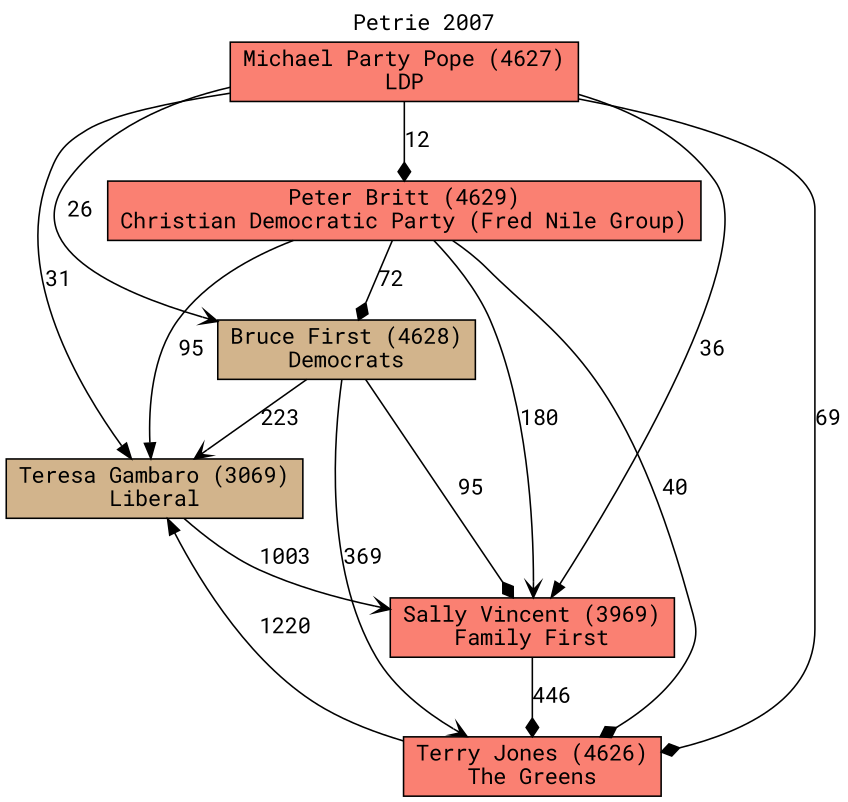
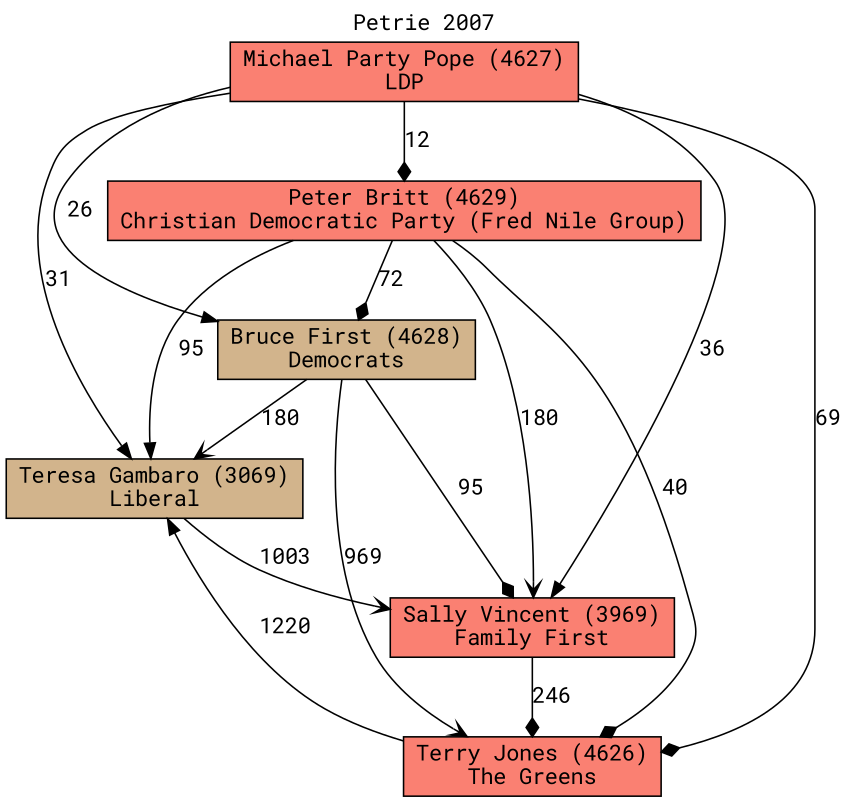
edge "Michael Party Pope (4627) LDP" -> "Bruce First (4628) Democrats": arrowhead vee -> normal
edge "Bruce First (4628) Democrats" -> "Teresa Gambaro (3069) Liberal": label "223" -> "180"
edge "Bruce First (4628) Democrats" -> "Terry Jones (4626) The Greens": label "369" -> "969"
edge "Sally Vincent (3969) Family First" -> "Terry Jones (4626) The Greens": label "446" -> "246"
